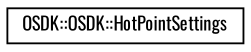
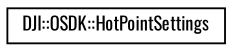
node "OSDK::OSDK::HotPointSettings": label "OSDK::OSDK::HotPointSettings" -> "DJI::OSDK::HotPointSettings"
